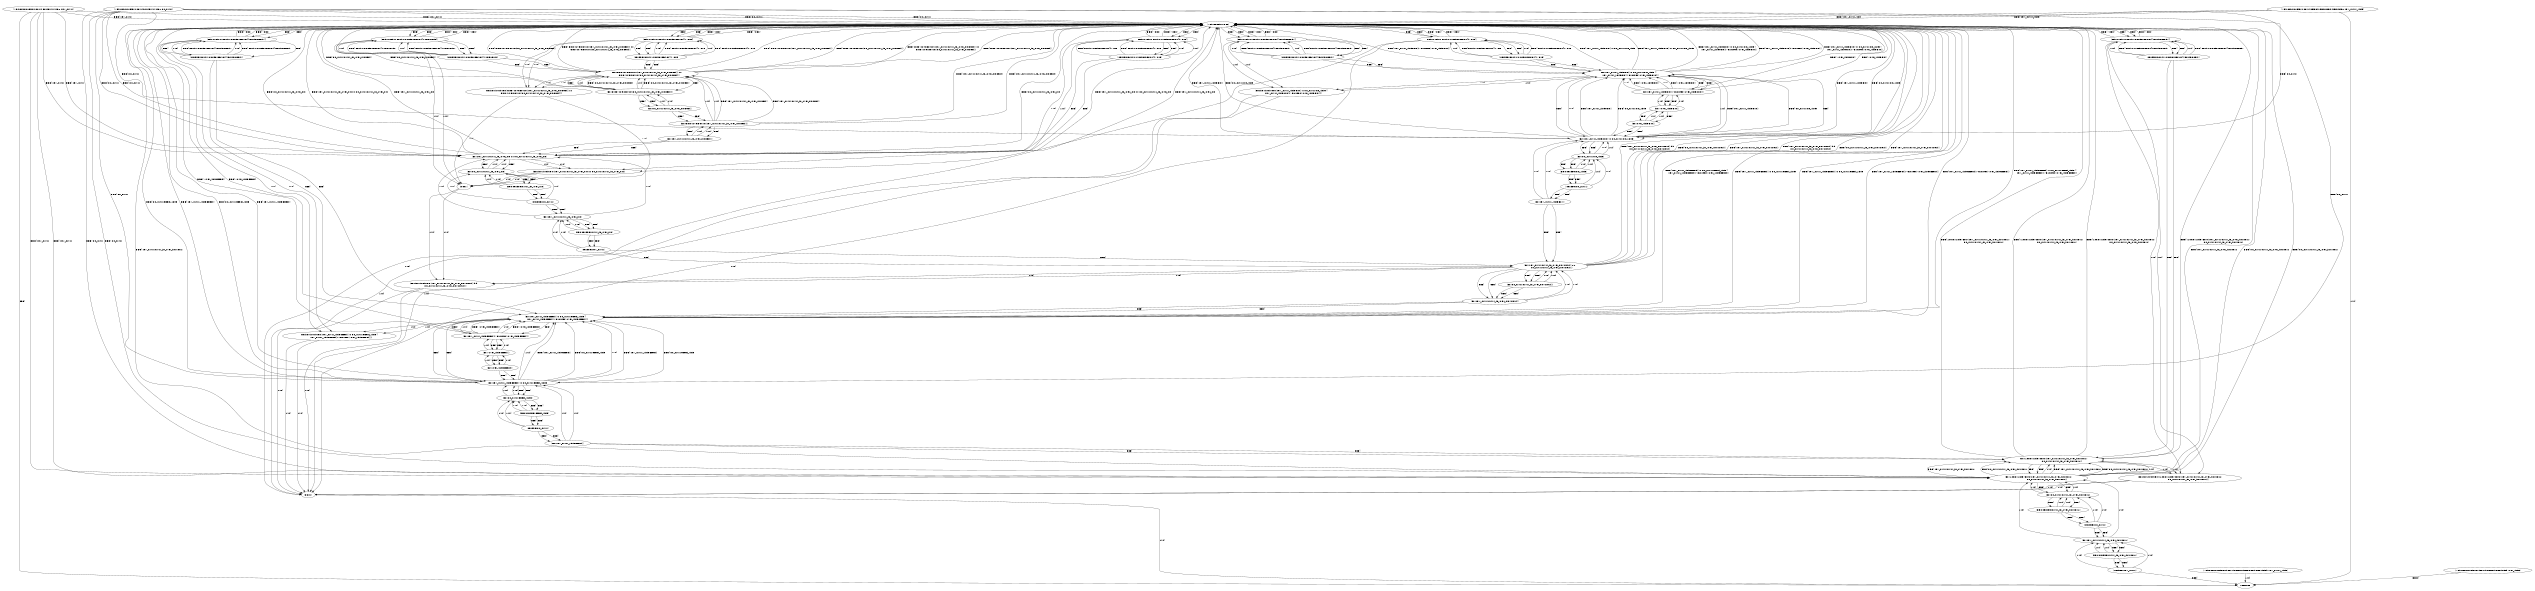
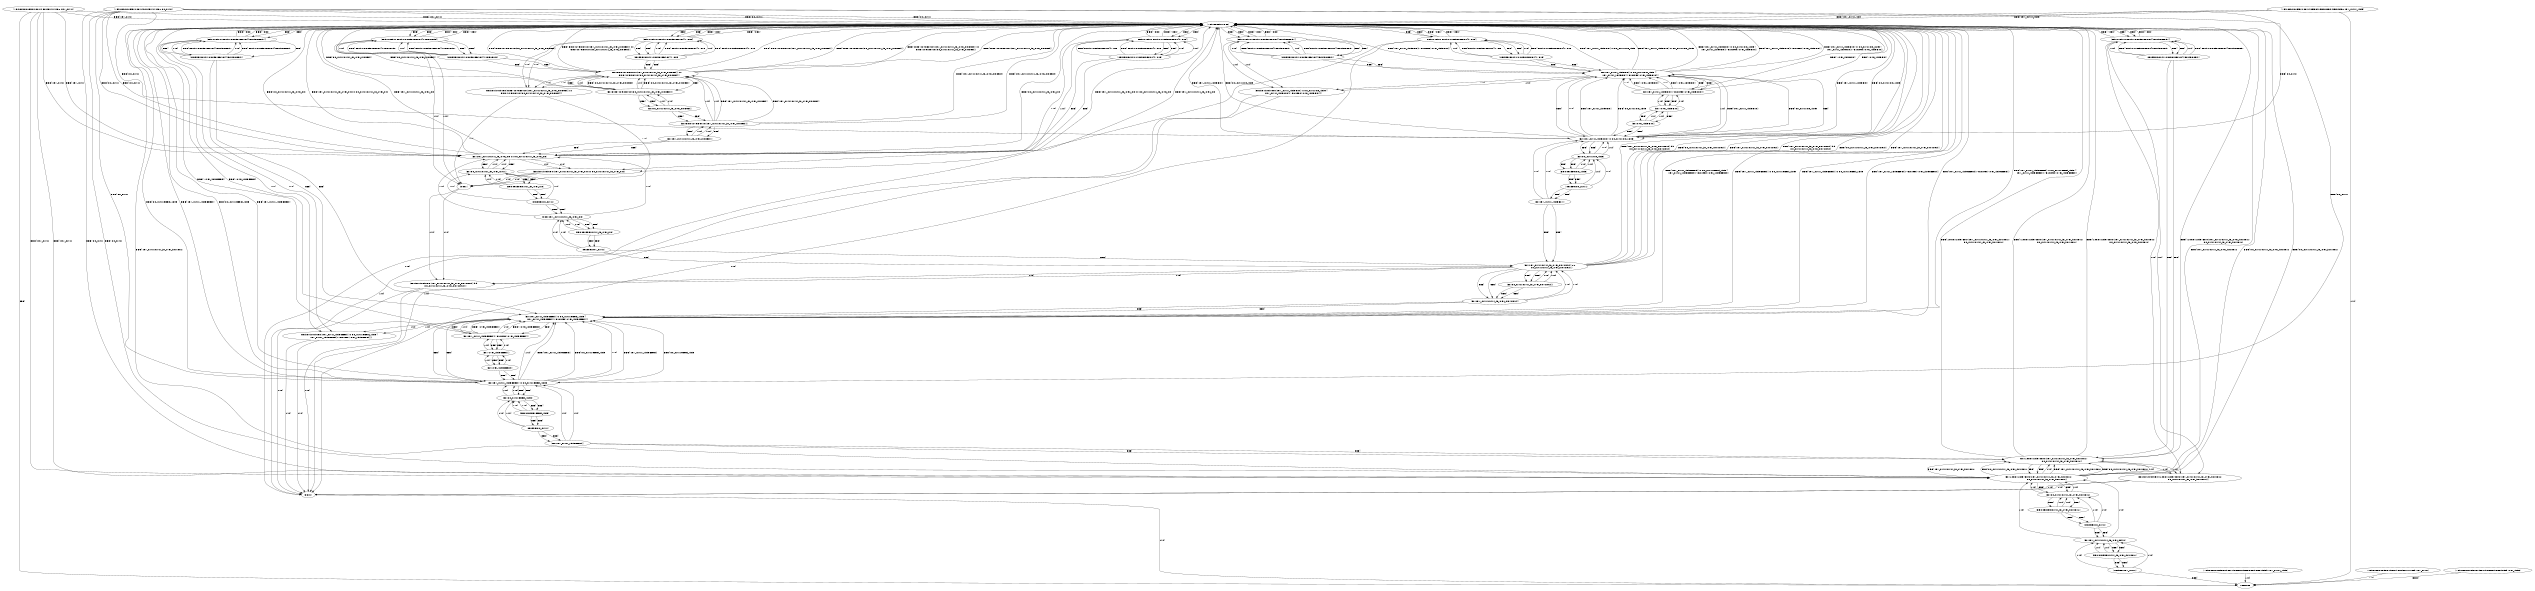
node "(Call,old_chunk.chunk_to_layer_clip)": label "(Call,old_chunk.chunk_to_layer_clip)" -> "(Call,old_chunk.chunk_to_layer_chunk)"
node "(Call,new_chunk.chunk_to_layer_clip)": label "(Call,new_chunk.chunk_to_layer_clip)" -> "(Block,new_chunk.chunk_to_layer_clip)"
node "(Call,new_chunk.chunk_to_layer_transform)": label "(Call,new_chunk.chunk_to_layer_transform)" -> "(Call,new_chunk.chunk_to_layer_return)"
node "(MethodParameterOut,const PaintChunkInfo& new_chunk)": added
